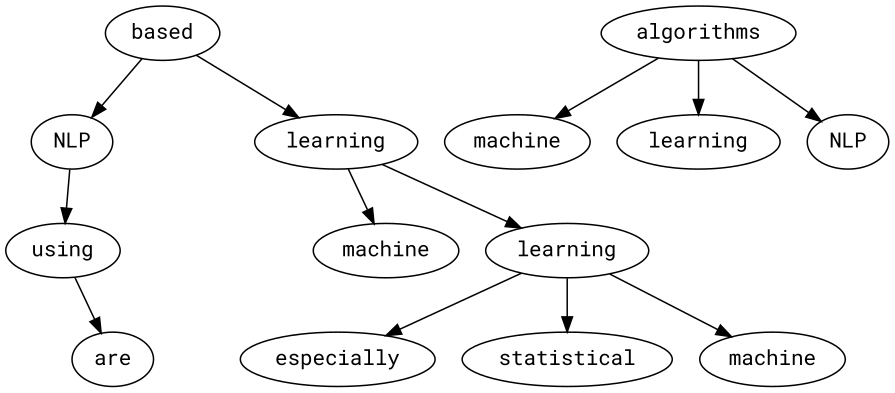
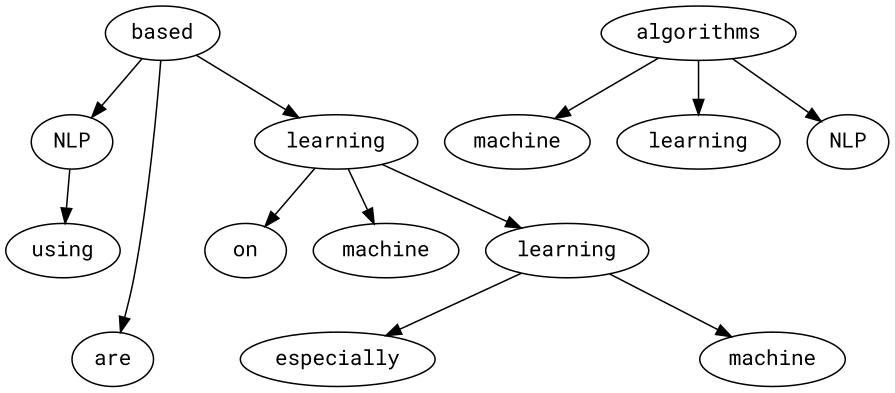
node "on": added
edge "using" -> "are": now "based" -> "are"
node "statistical": removed
